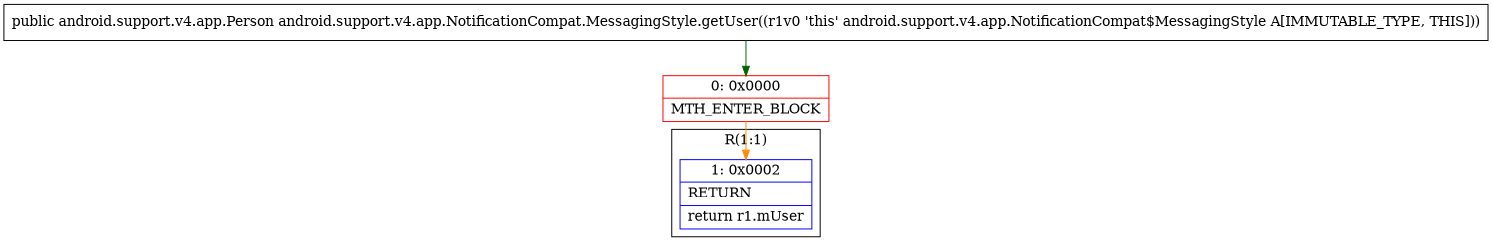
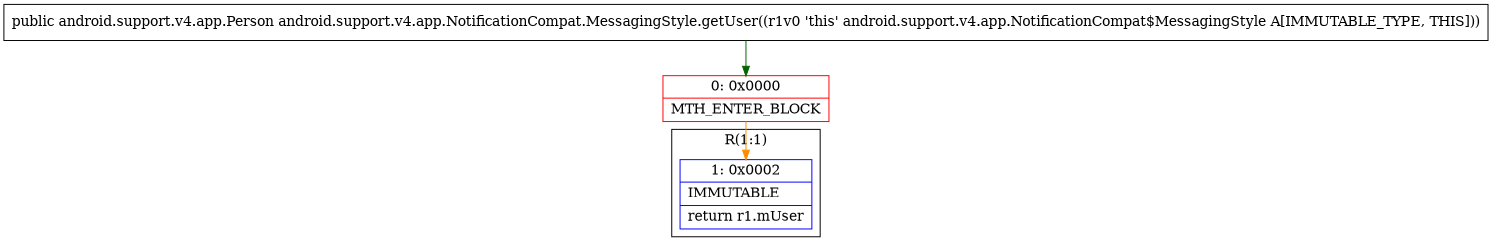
node "1: 0x0002": text "RETURN" -> "IMMUTABLE"
